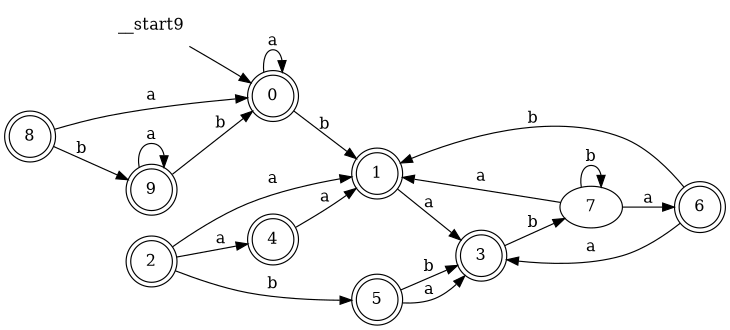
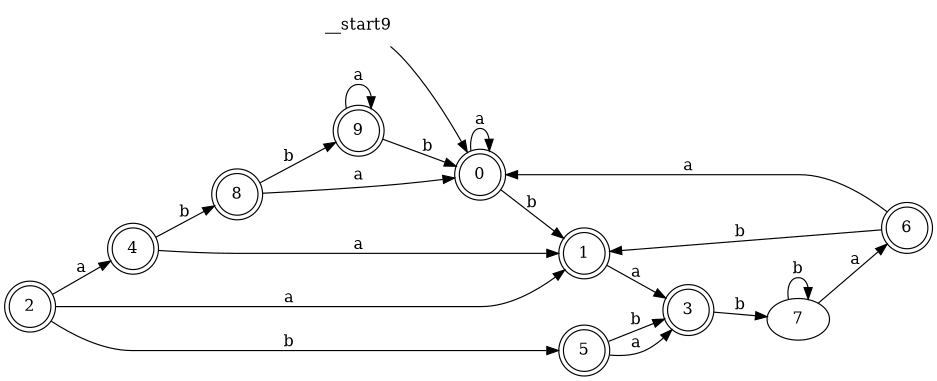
edge "7" -> "1": removed, label "a"
edge "4" -> "8": added, label "b"
edge "6" -> "3": now "6" -> "0"
